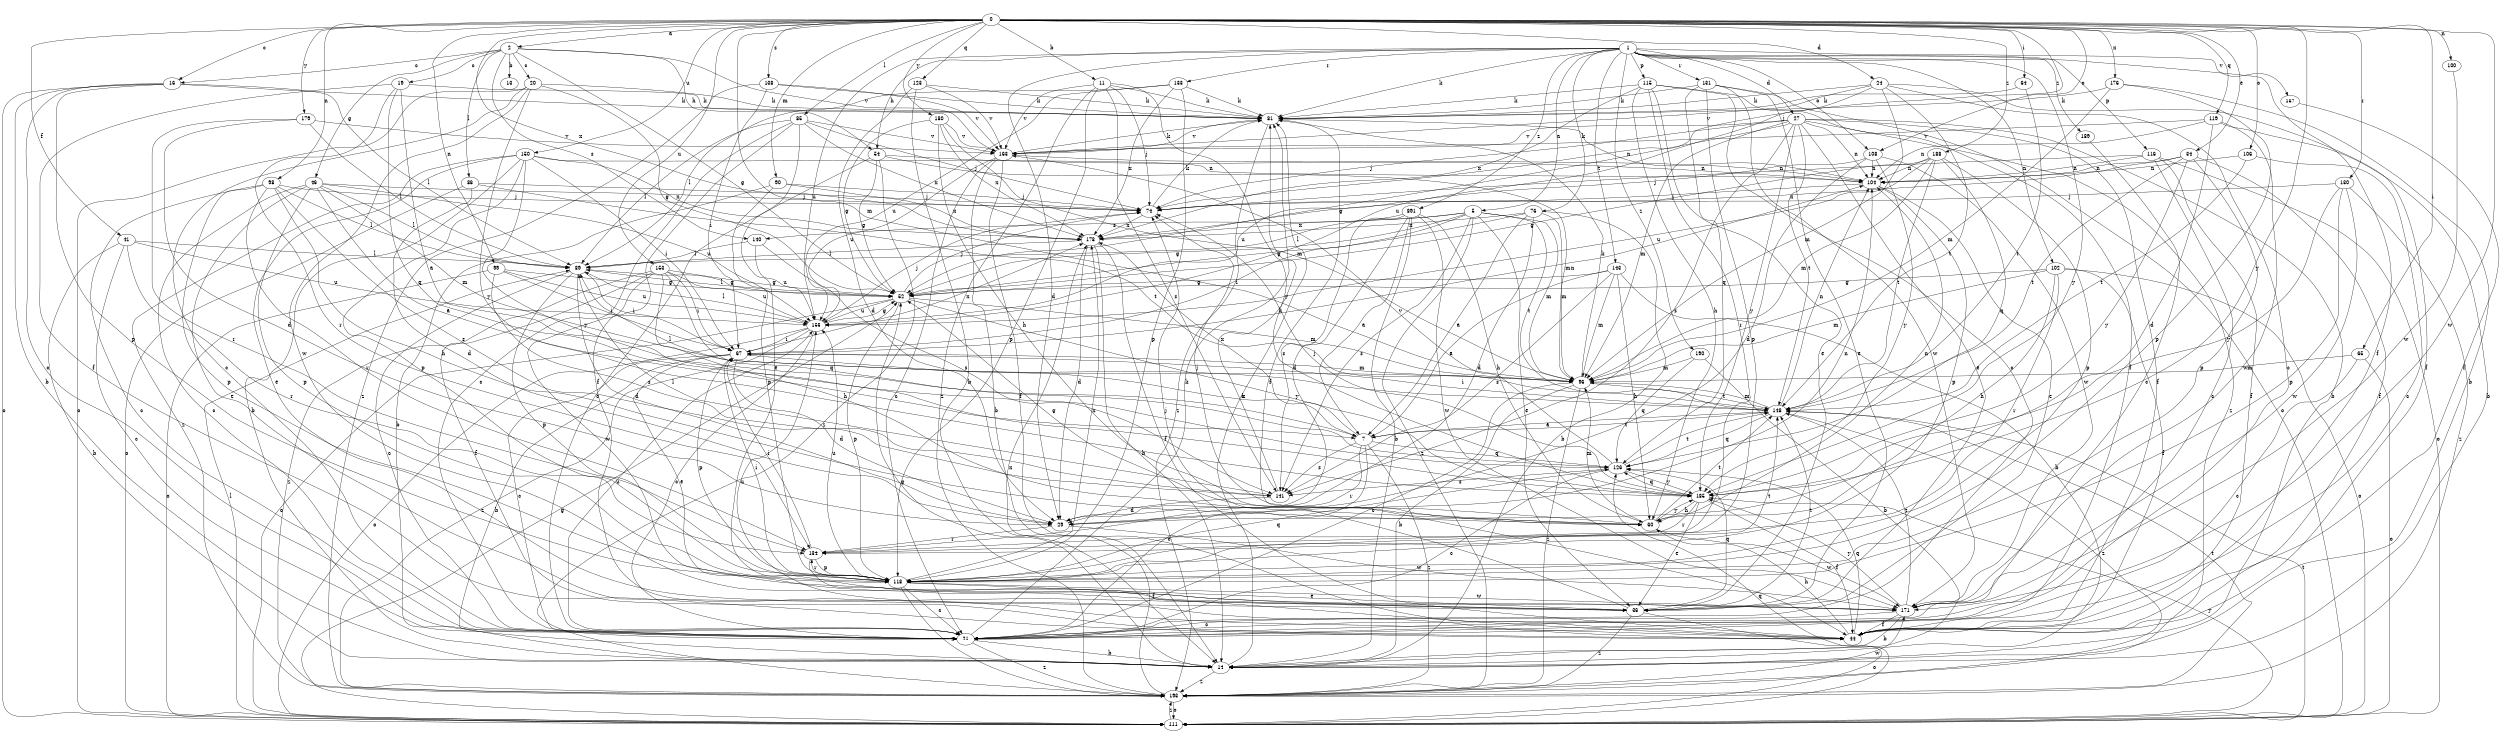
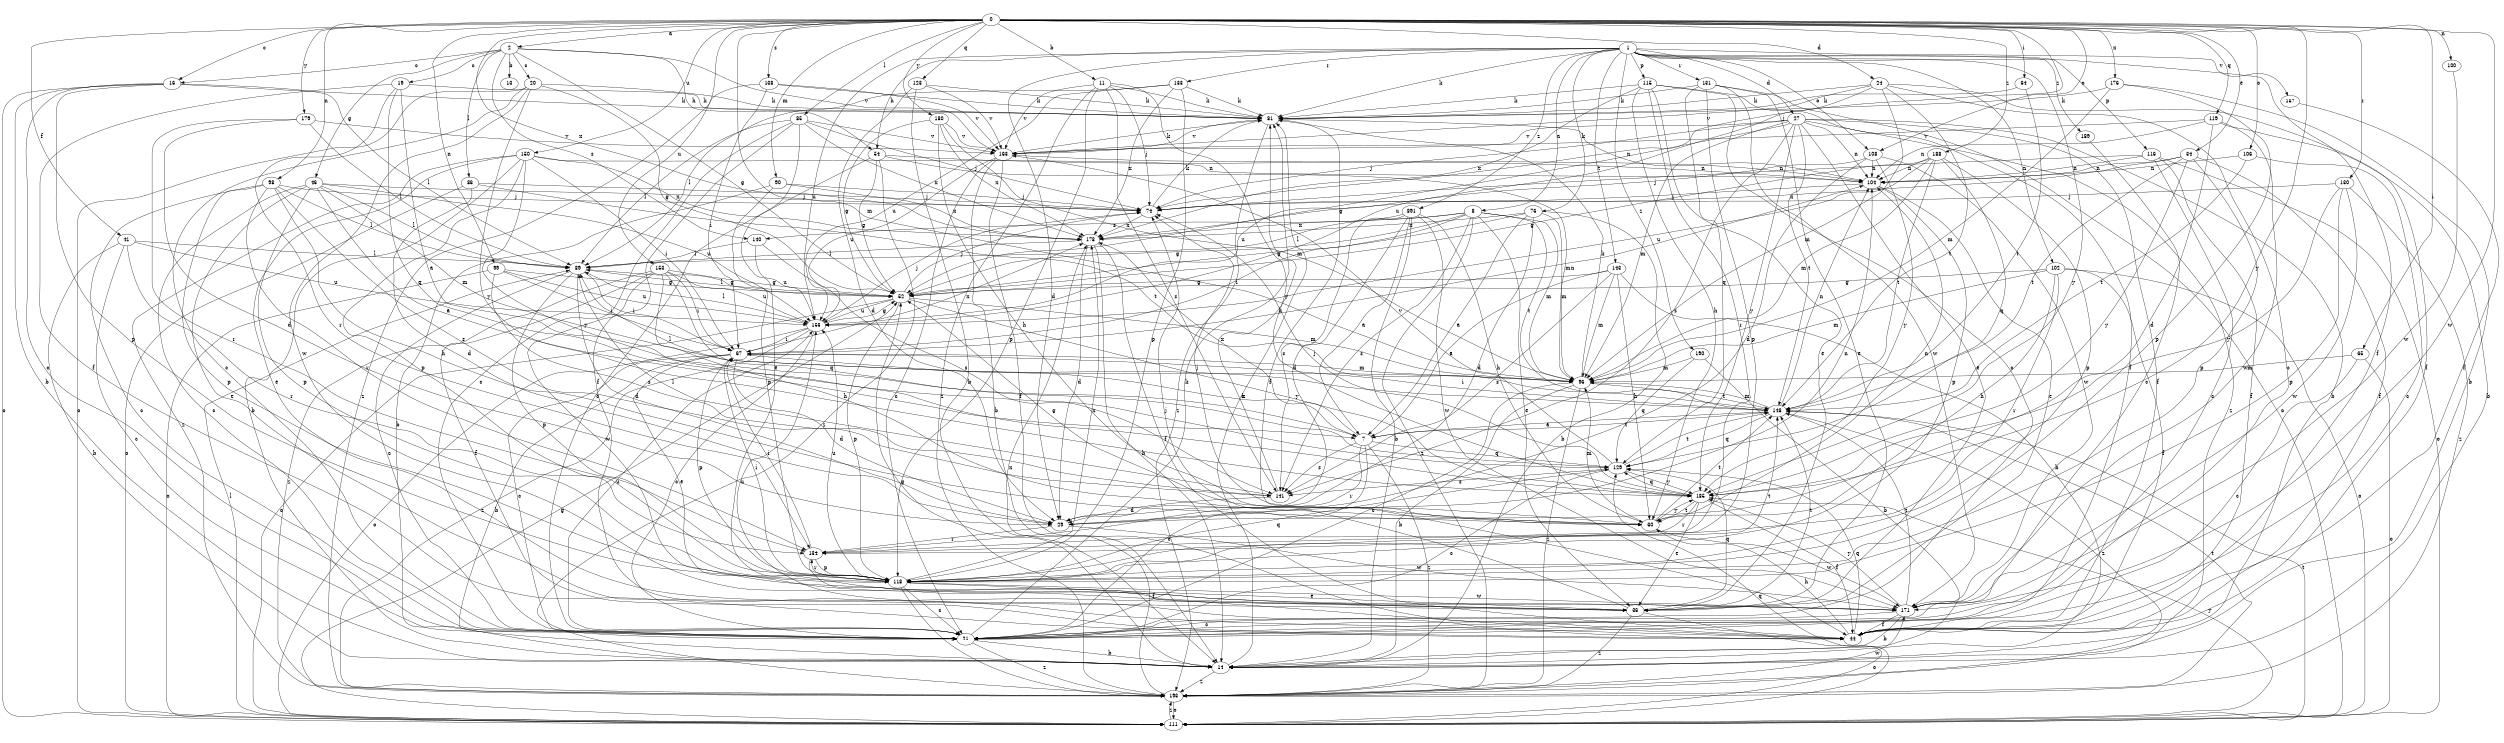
node "5": label "5" -> "8"
node "126": label "126" -> "129"
edge "185" -> "60": label "h" -> "t"
